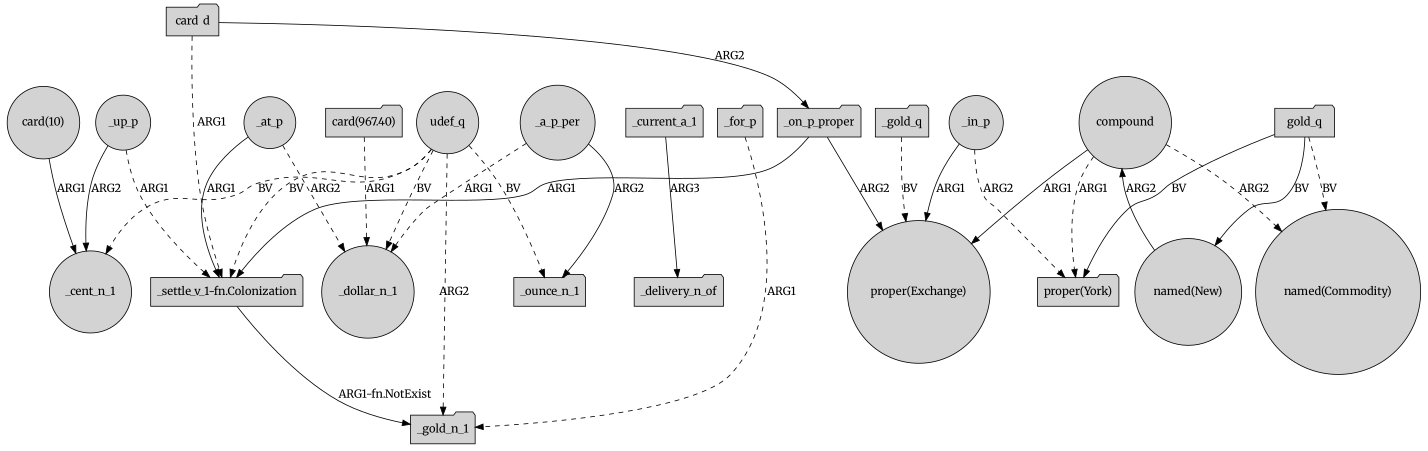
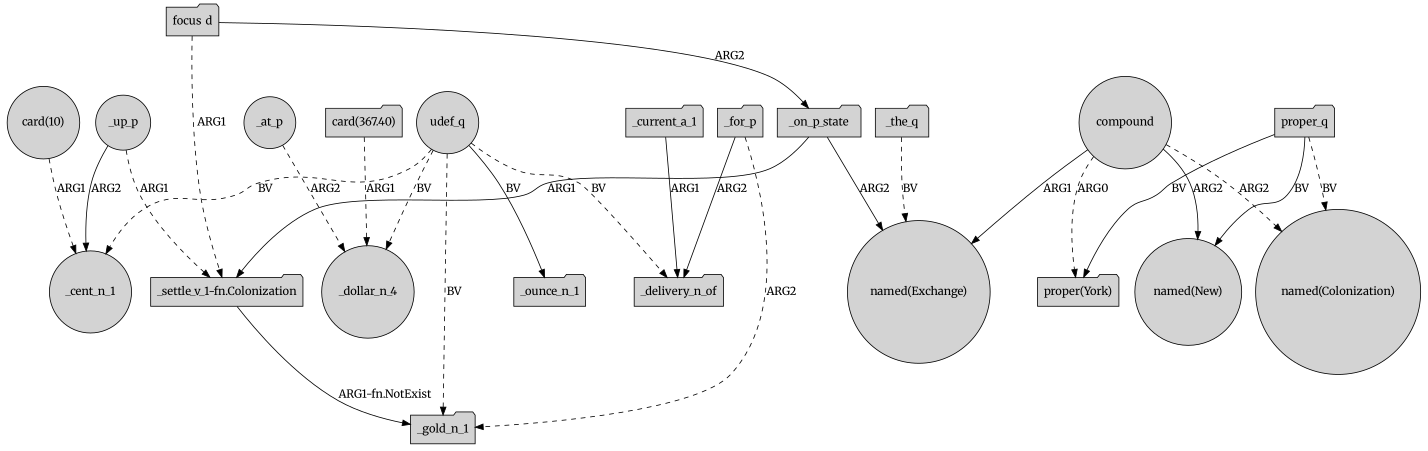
node "card_d": label "card_d" -> "focus_d"
node "card(967.40)": label "card(967.40)" -> "card(367.40)"
node "_a_p_per": removed
node "_on_p_proper": label "_on_p_proper" -> "_on_p_state"
node "_gold_q": label "_gold_q" -> "_the_q"
node "_in_p": removed
node "gold_q": label "gold_q" -> "proper_q"
edge "udef_q" -> "_settle_v_1-fn.Colonization": now "udef_q" -> "_delivery_n_of"
edge "_at_p" -> "_settle_v_1-fn.Colonization": removed, label "ARG1"
edge "_current_a_1" -> "_delivery_n_of": label "ARG3" -> "ARG1"
edge "compound" -> "proper(York)": label "ARG1" -> "ARG0"
edge "card(10)" -> "_cent_n_1": style solid -> dashed
edge "udef_q" -> "_ounce_n_1": style dashed -> solid
edge "_for_p" -> "_delivery_n_of": added, label "ARG2"
edge "named(New)" -> "compound": reversed
node "_dollar_n_1": label "_dollar_n_1" -> "_dollar_n_4"
edge "udef_q" -> "_gold_n_1": label "ARG2" -> "BV"
edge "_for_p" -> "_gold_n_1": label "ARG1" -> "ARG2"
node "proper(Exchange)": label "proper(Exchange)" -> "named(Exchange)"
node "named(Commodity)": label "named(Commodity)" -> "named(Colonization)"
